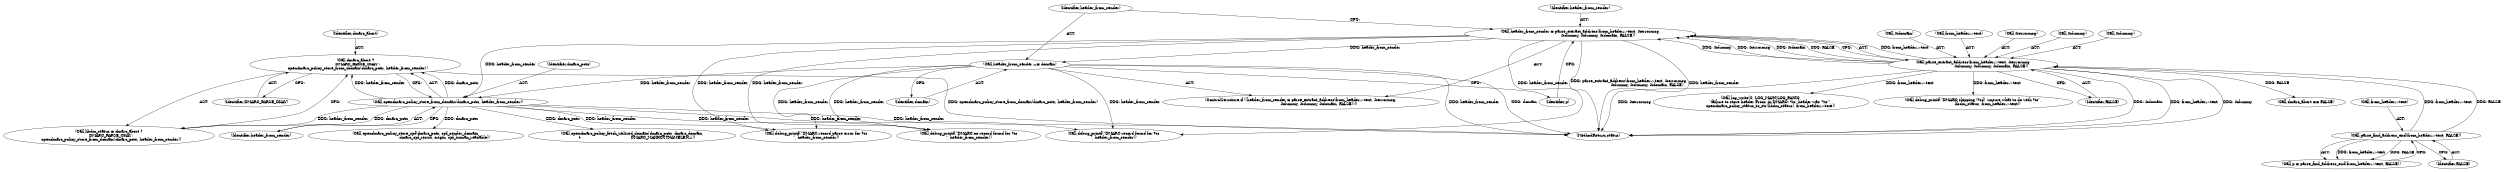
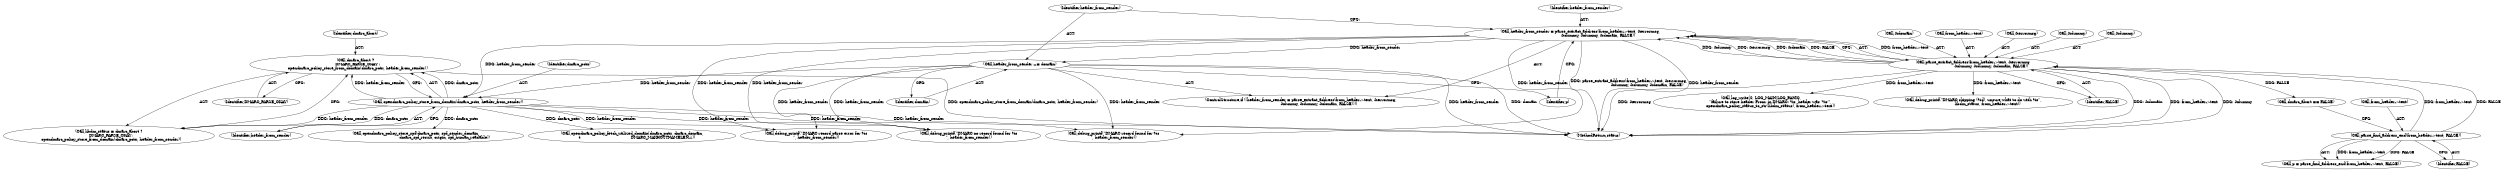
edge "(Call,p = parse_find_address_end(from_header->text, FALSE))" -> "(Call,parse_find_address_end(from_header->text, FALSE))": now "(Call,dmarc_abort == FALSE)" -> "(Call,parse_find_address_end(from_header->text, FALSE))"
